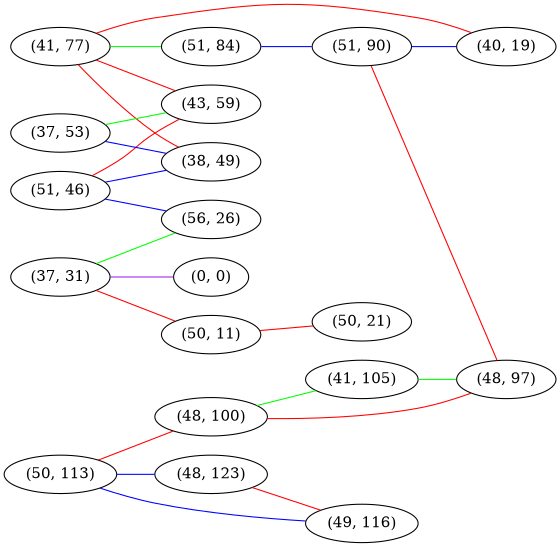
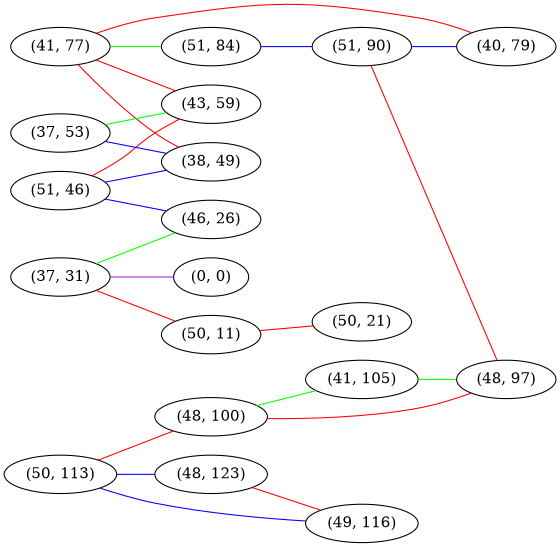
node "(40, 19)": label "(40, 19)" -> "(40, 79)"
node "(56, 26)": label "(56, 26)" -> "(46, 26)"
